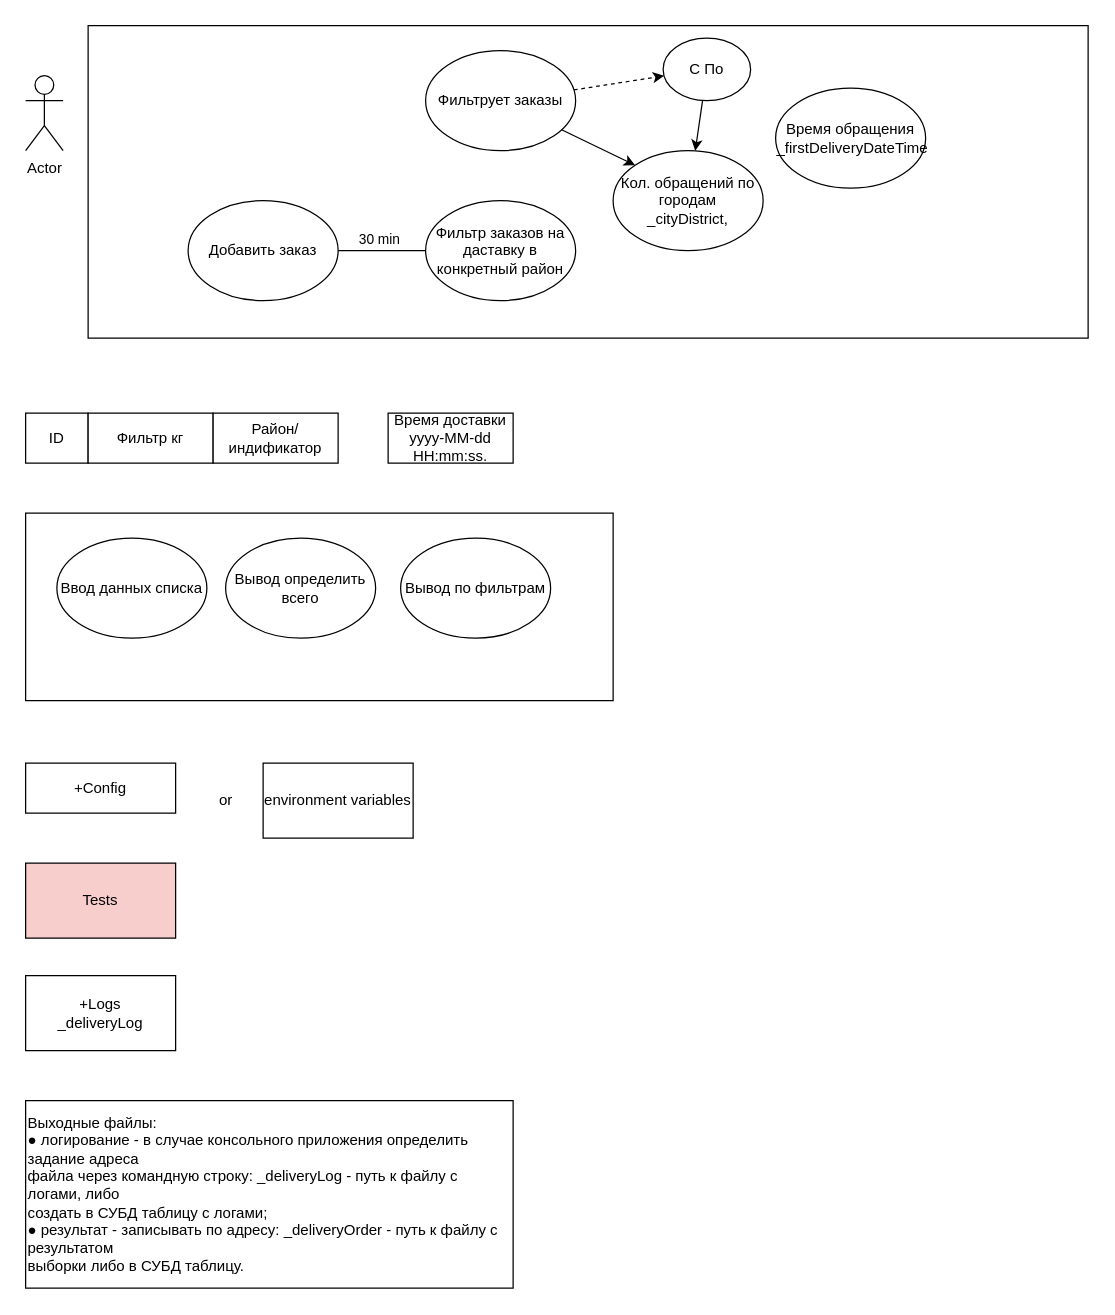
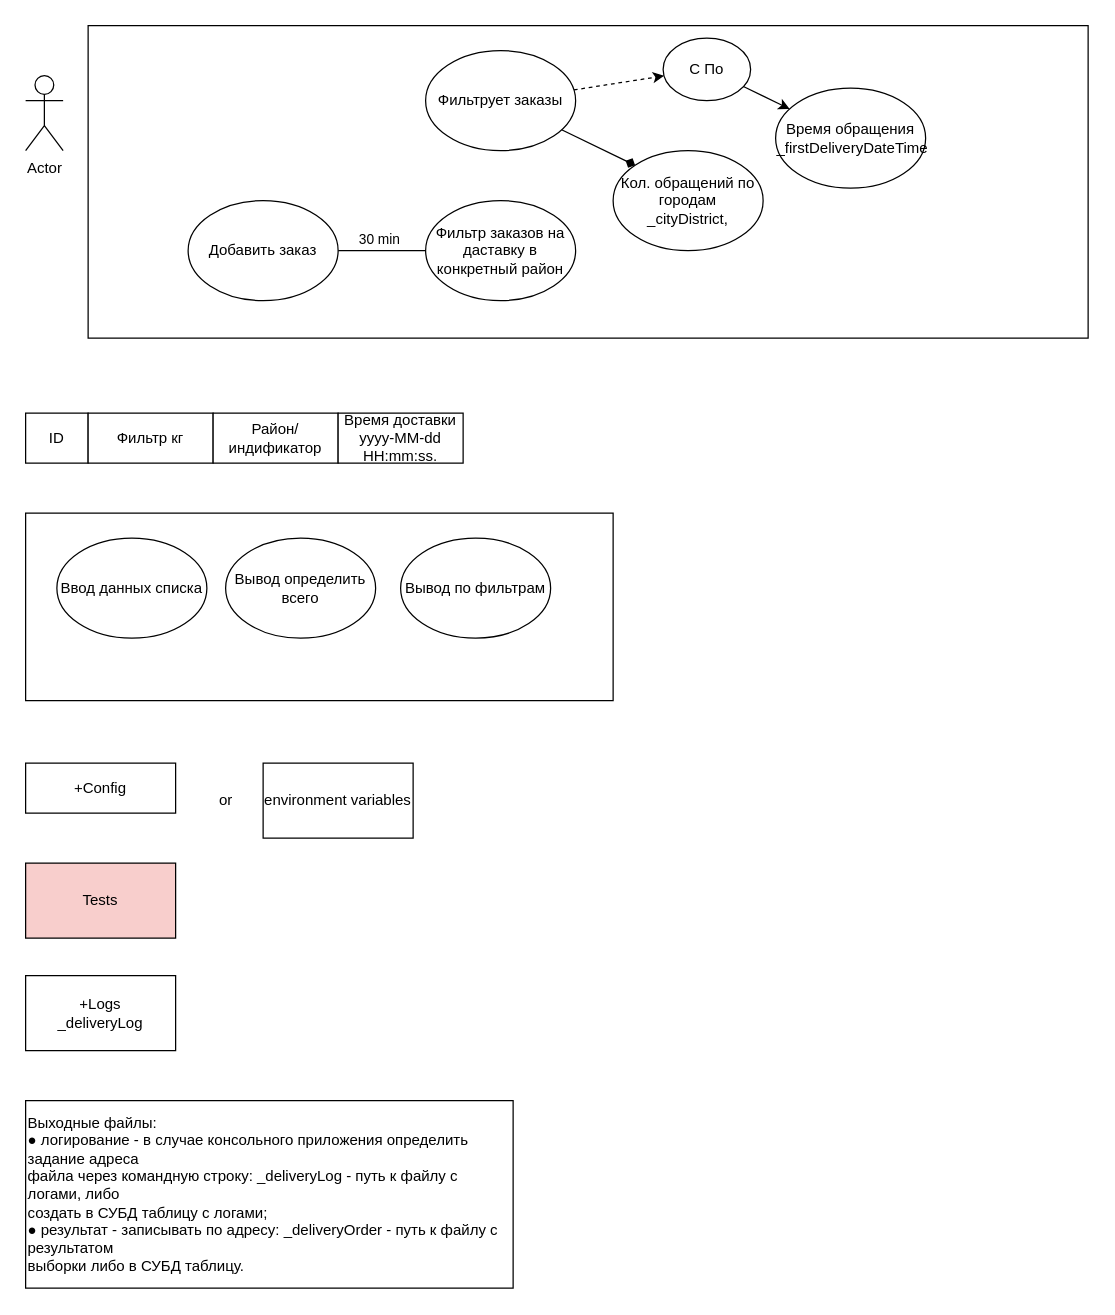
edge "С По" -> "Кол. обращений по городам _cityDistrict,": now "С По" -> "Время обращения _firstDeliveryDateTime"
edge "Фильтрует заказы" -> "Кол. обращений по городам _cityDistrict,": arrowhead classic -> diamond
node "Время доставки yyyy-MM-dd HH:mm:ss.": moved (451, 438) -> (401, 438)
